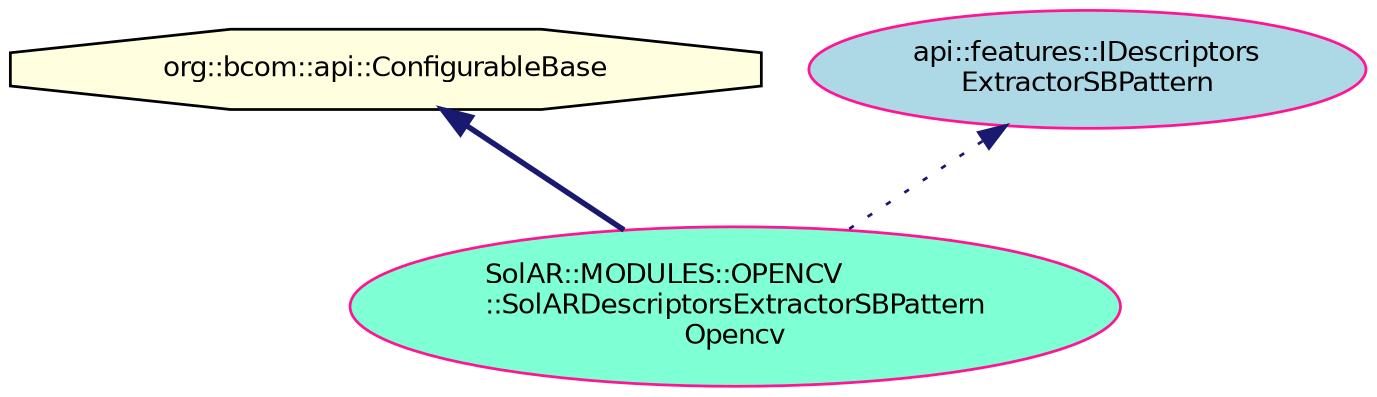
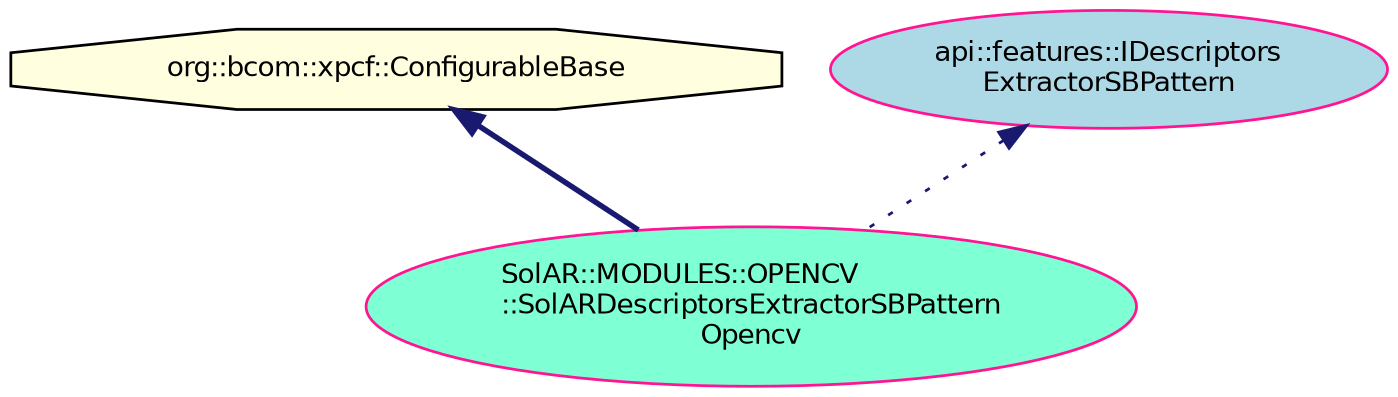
node "org::bcom::api::ConfigurableBase": label "org::bcom::api::ConfigurableBase" -> "org::bcom::xpcf::ConfigurableBase"
